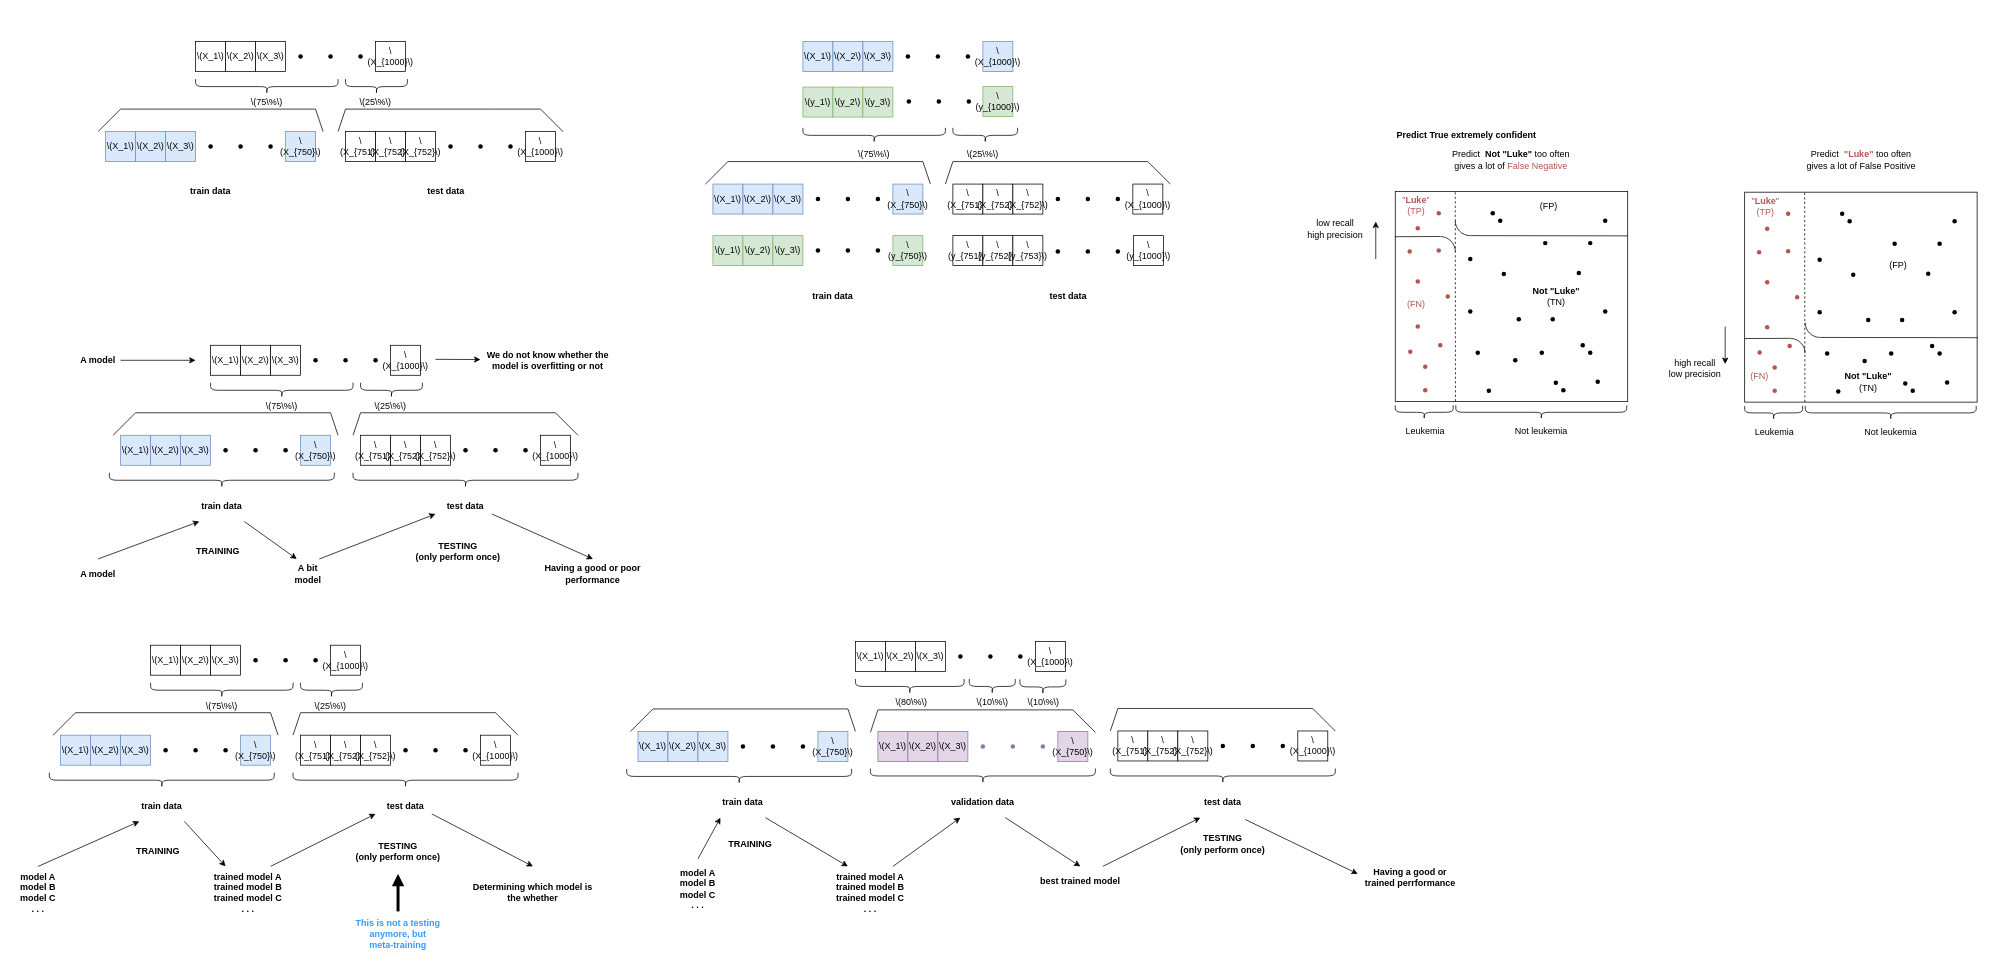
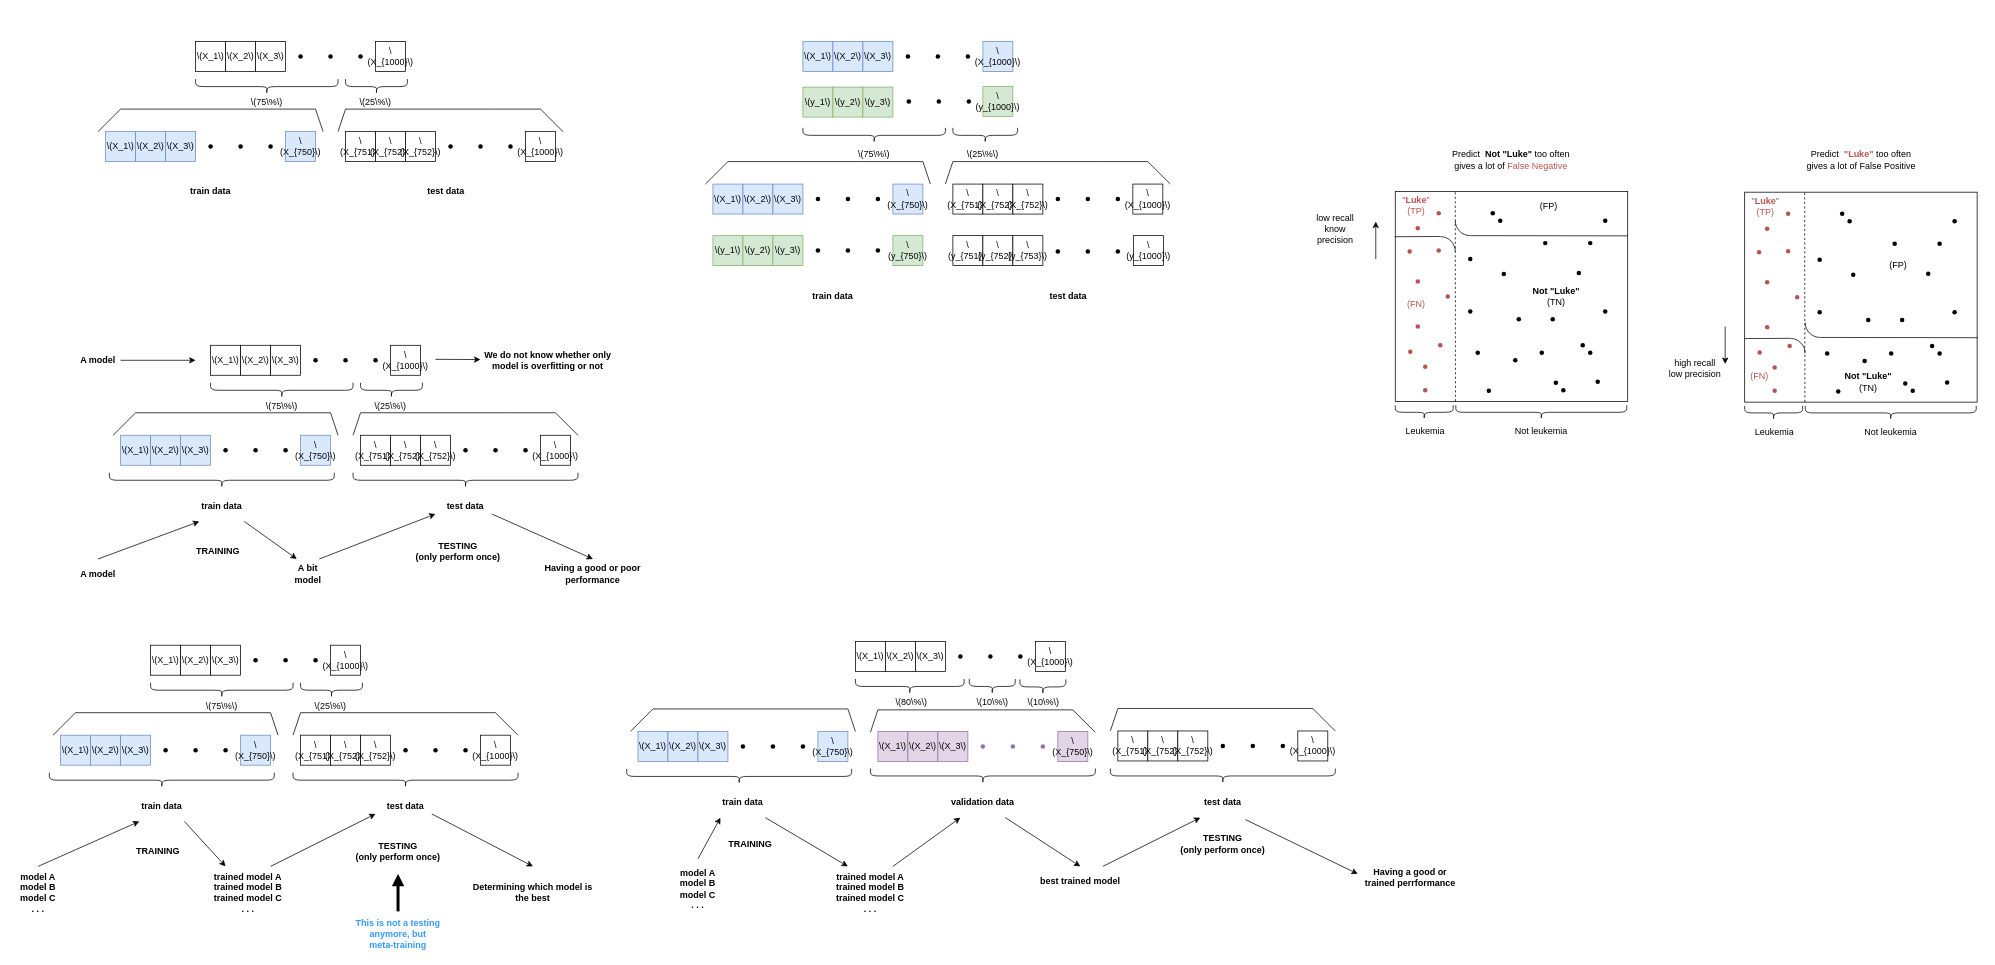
node "Predict True extremely confident": removed
node "low recall high precision": label "low recall high precision" -> "low recall know precision"
node "We do not know whether the model is overfitting or not": label "We do not know whether the model is overfitting or not" -> "We do not know whether only model is overfitting or not"
node "Determining which model is the whether": label "Determining which model is the whether" -> "Determining which model is the best"
